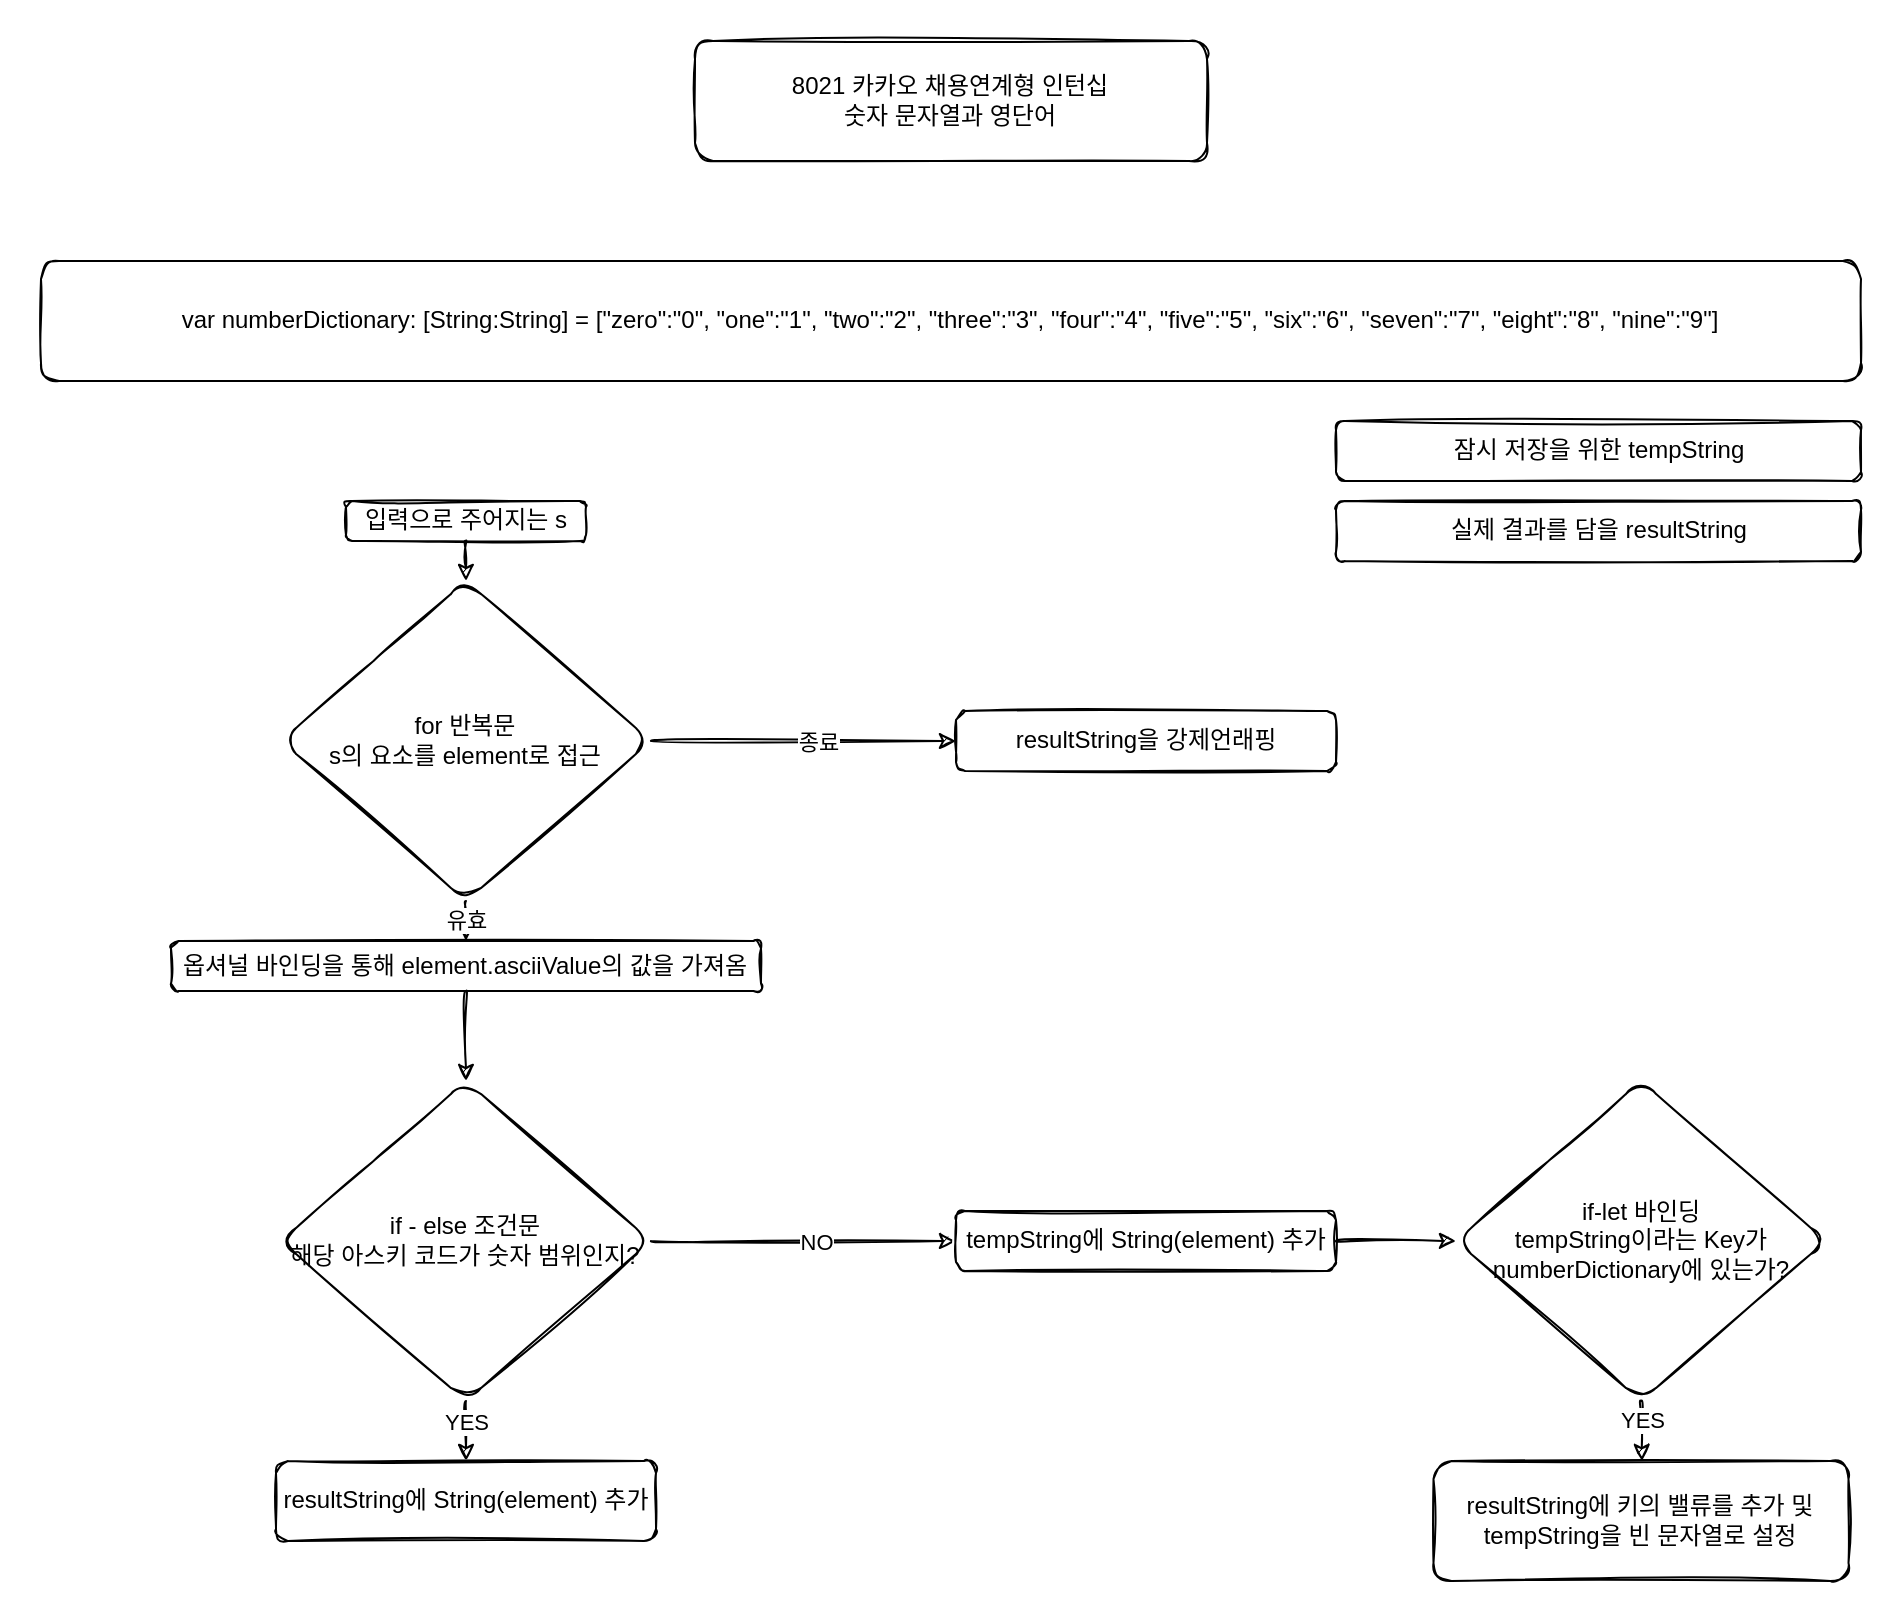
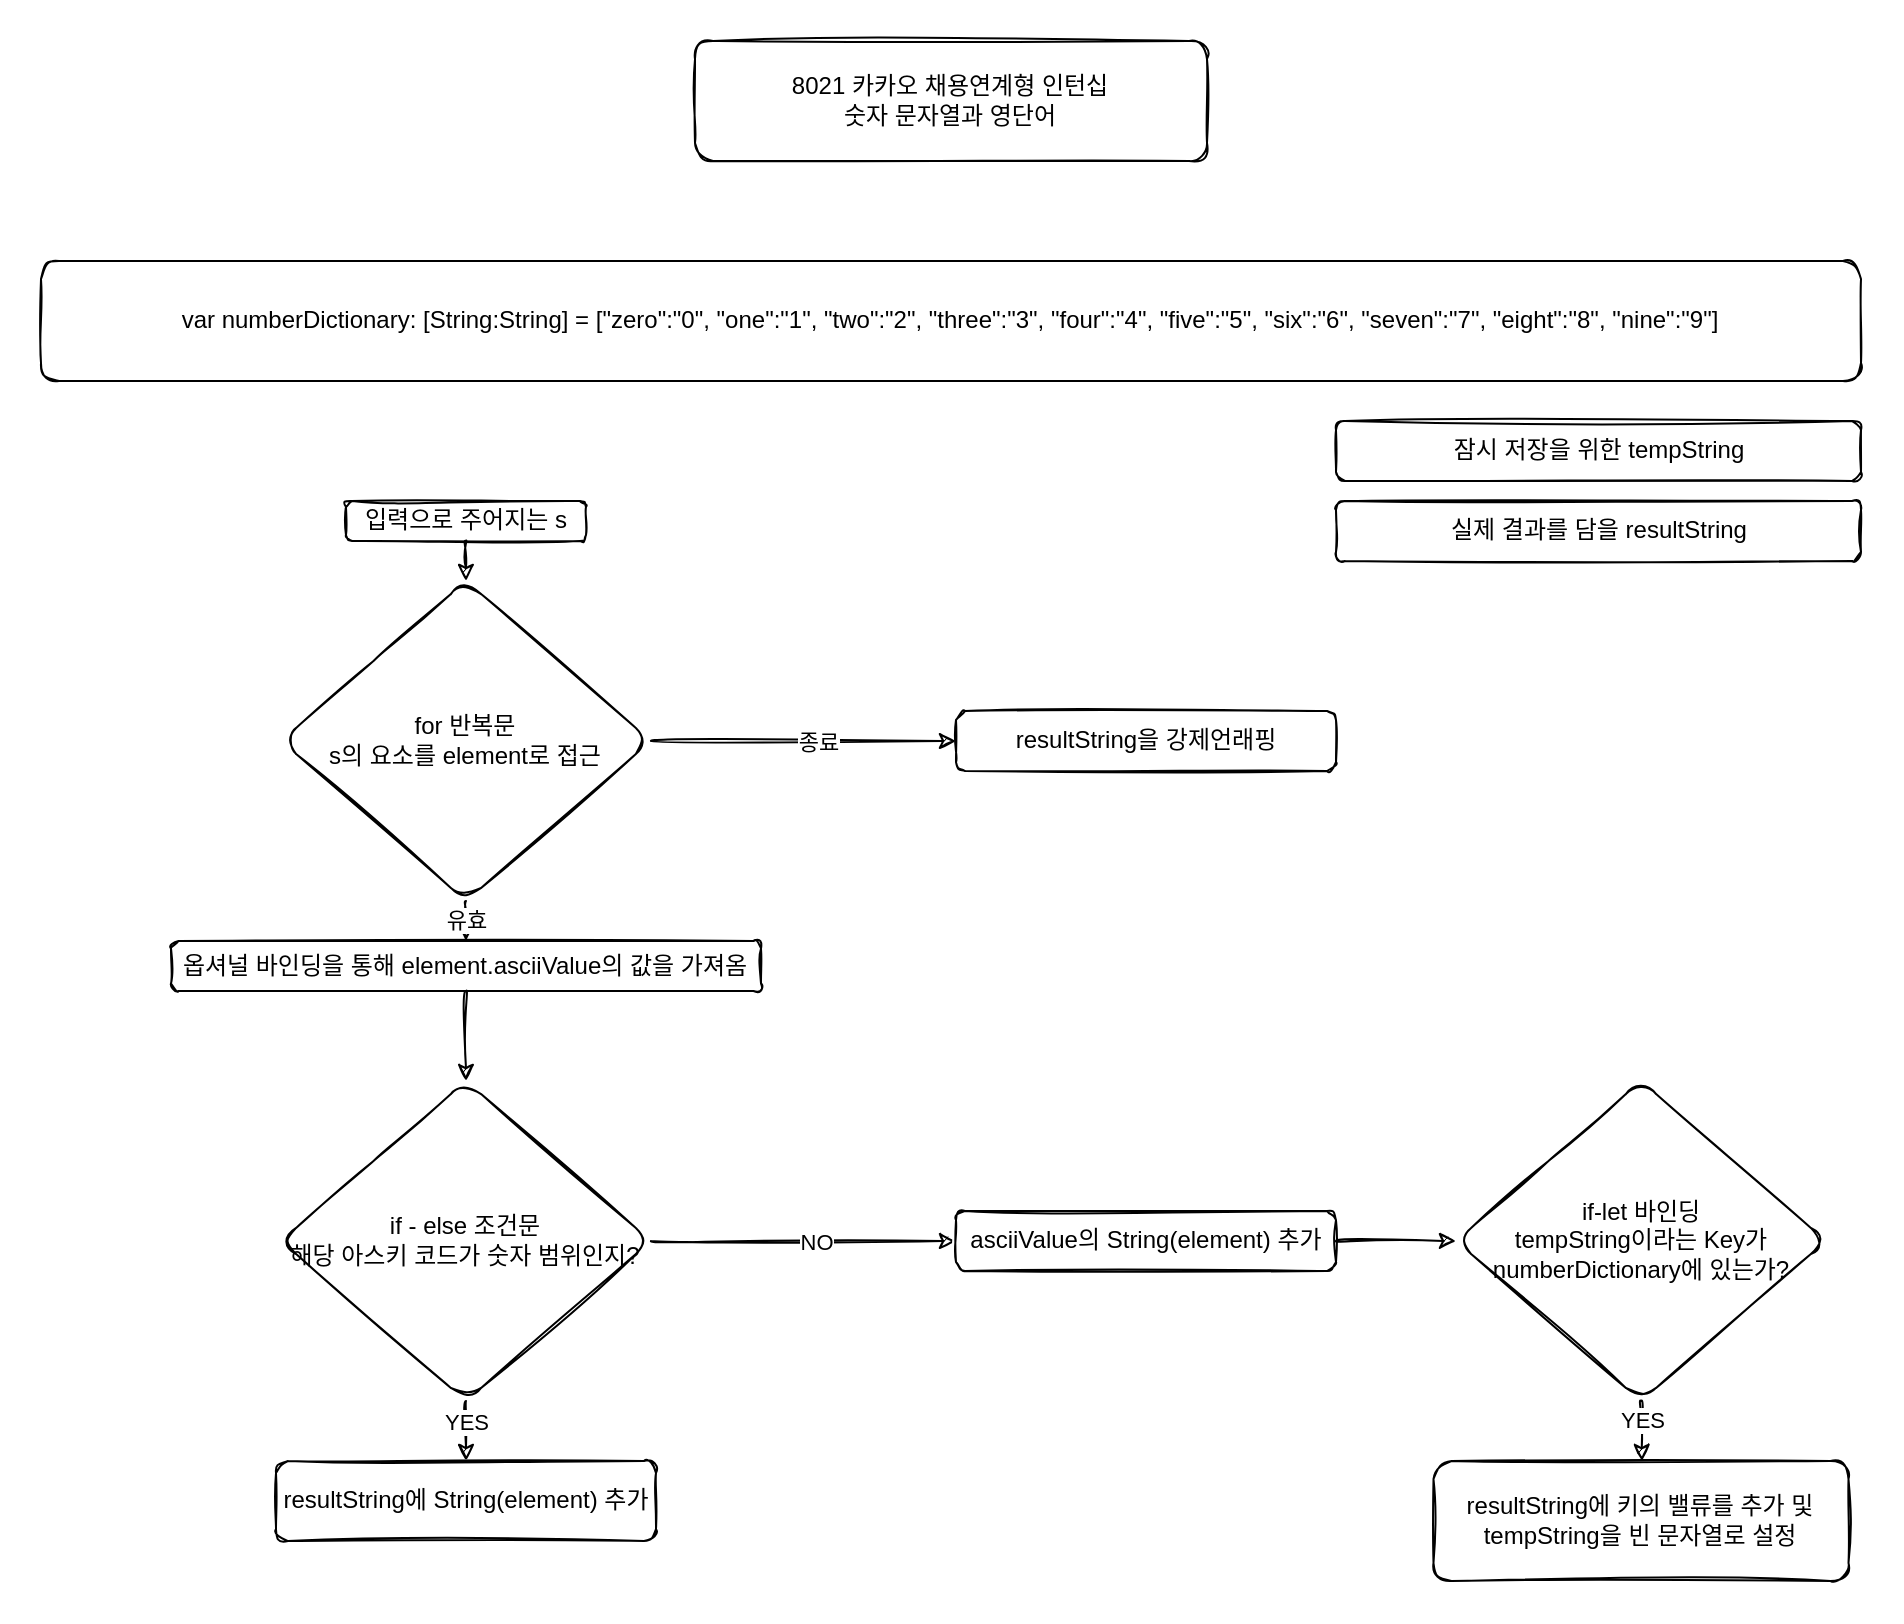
node "tempString에 String(element) 추가": label "tempString에 String(element) 추가" -> "asciiValue의 String(element) 추가"
